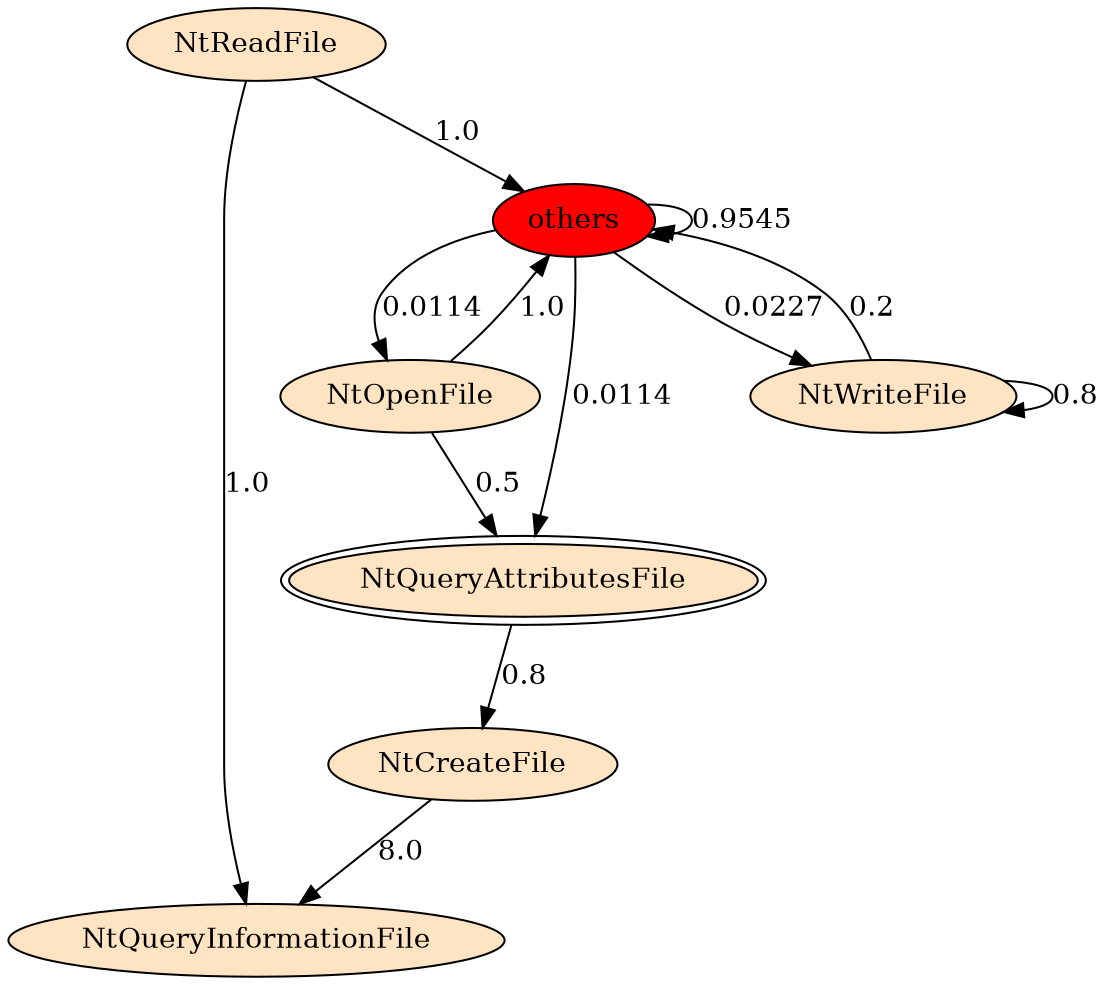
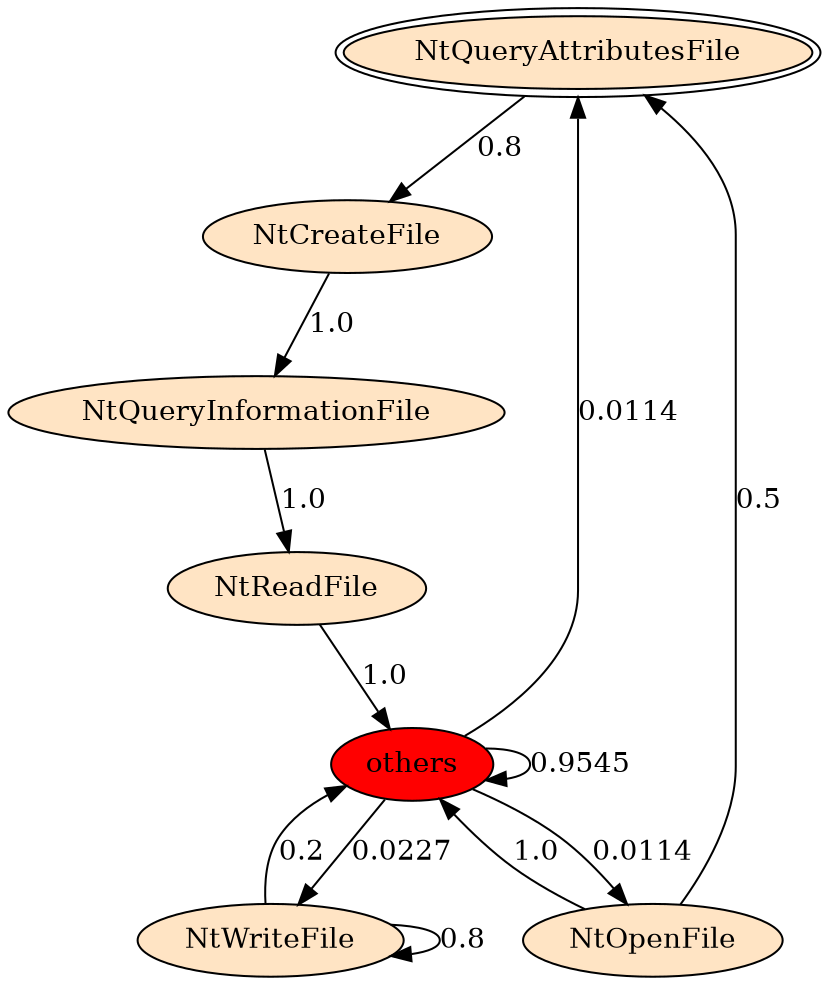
edge "NtReadFile" -> "NtQueryInformationFile": reversed
edge "NtCreateFile" -> "NtQueryInformationFile": label "8.0" -> "1.0"
